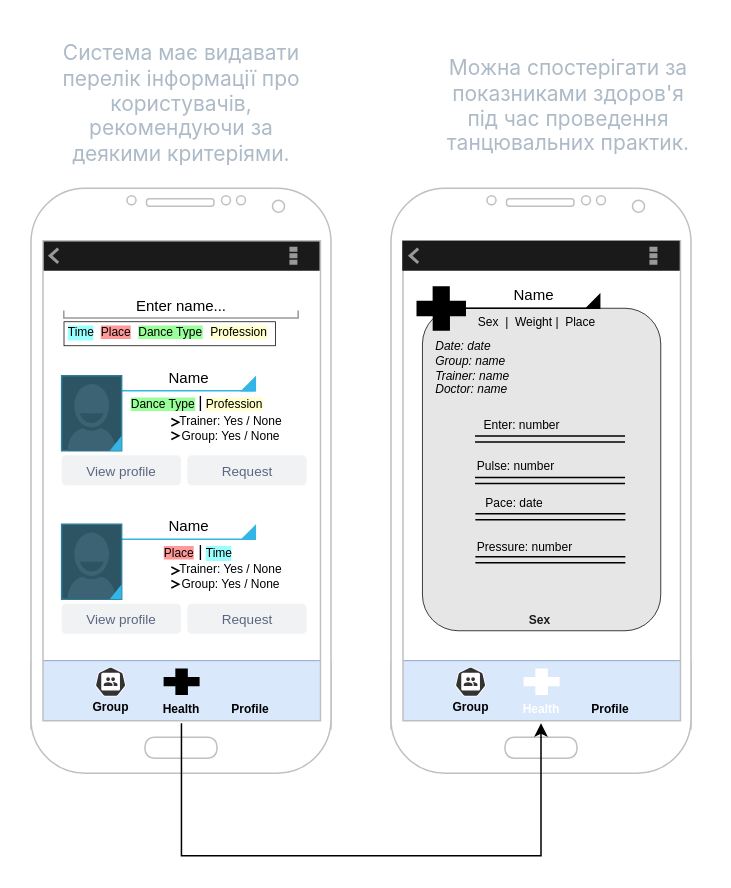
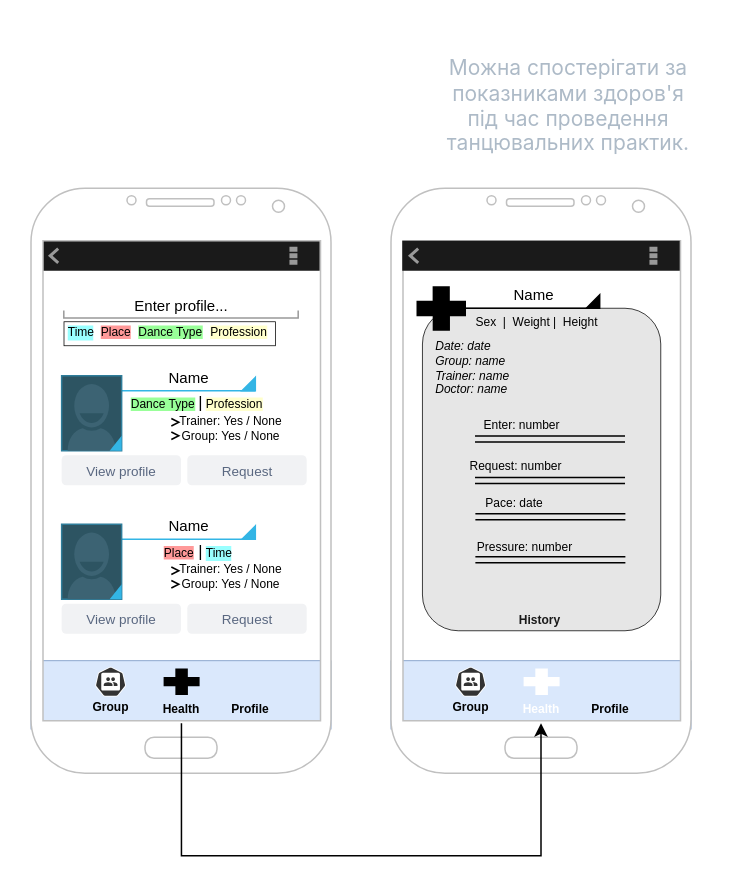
node "Система має видавати перелік інформації про користувачів, рекомендуючи за деякими критеріями.": removed
node "Enter name...": label "Enter name..." -> "Enter profile..."
node "Sex | Weight | Place": label "Sex | Weight | Place" -> "Sex | Weight | Height"
node "Pulse: number": label "Pulse: number" -> "Request: number"
node "Sex": label "Sex" -> "History"
